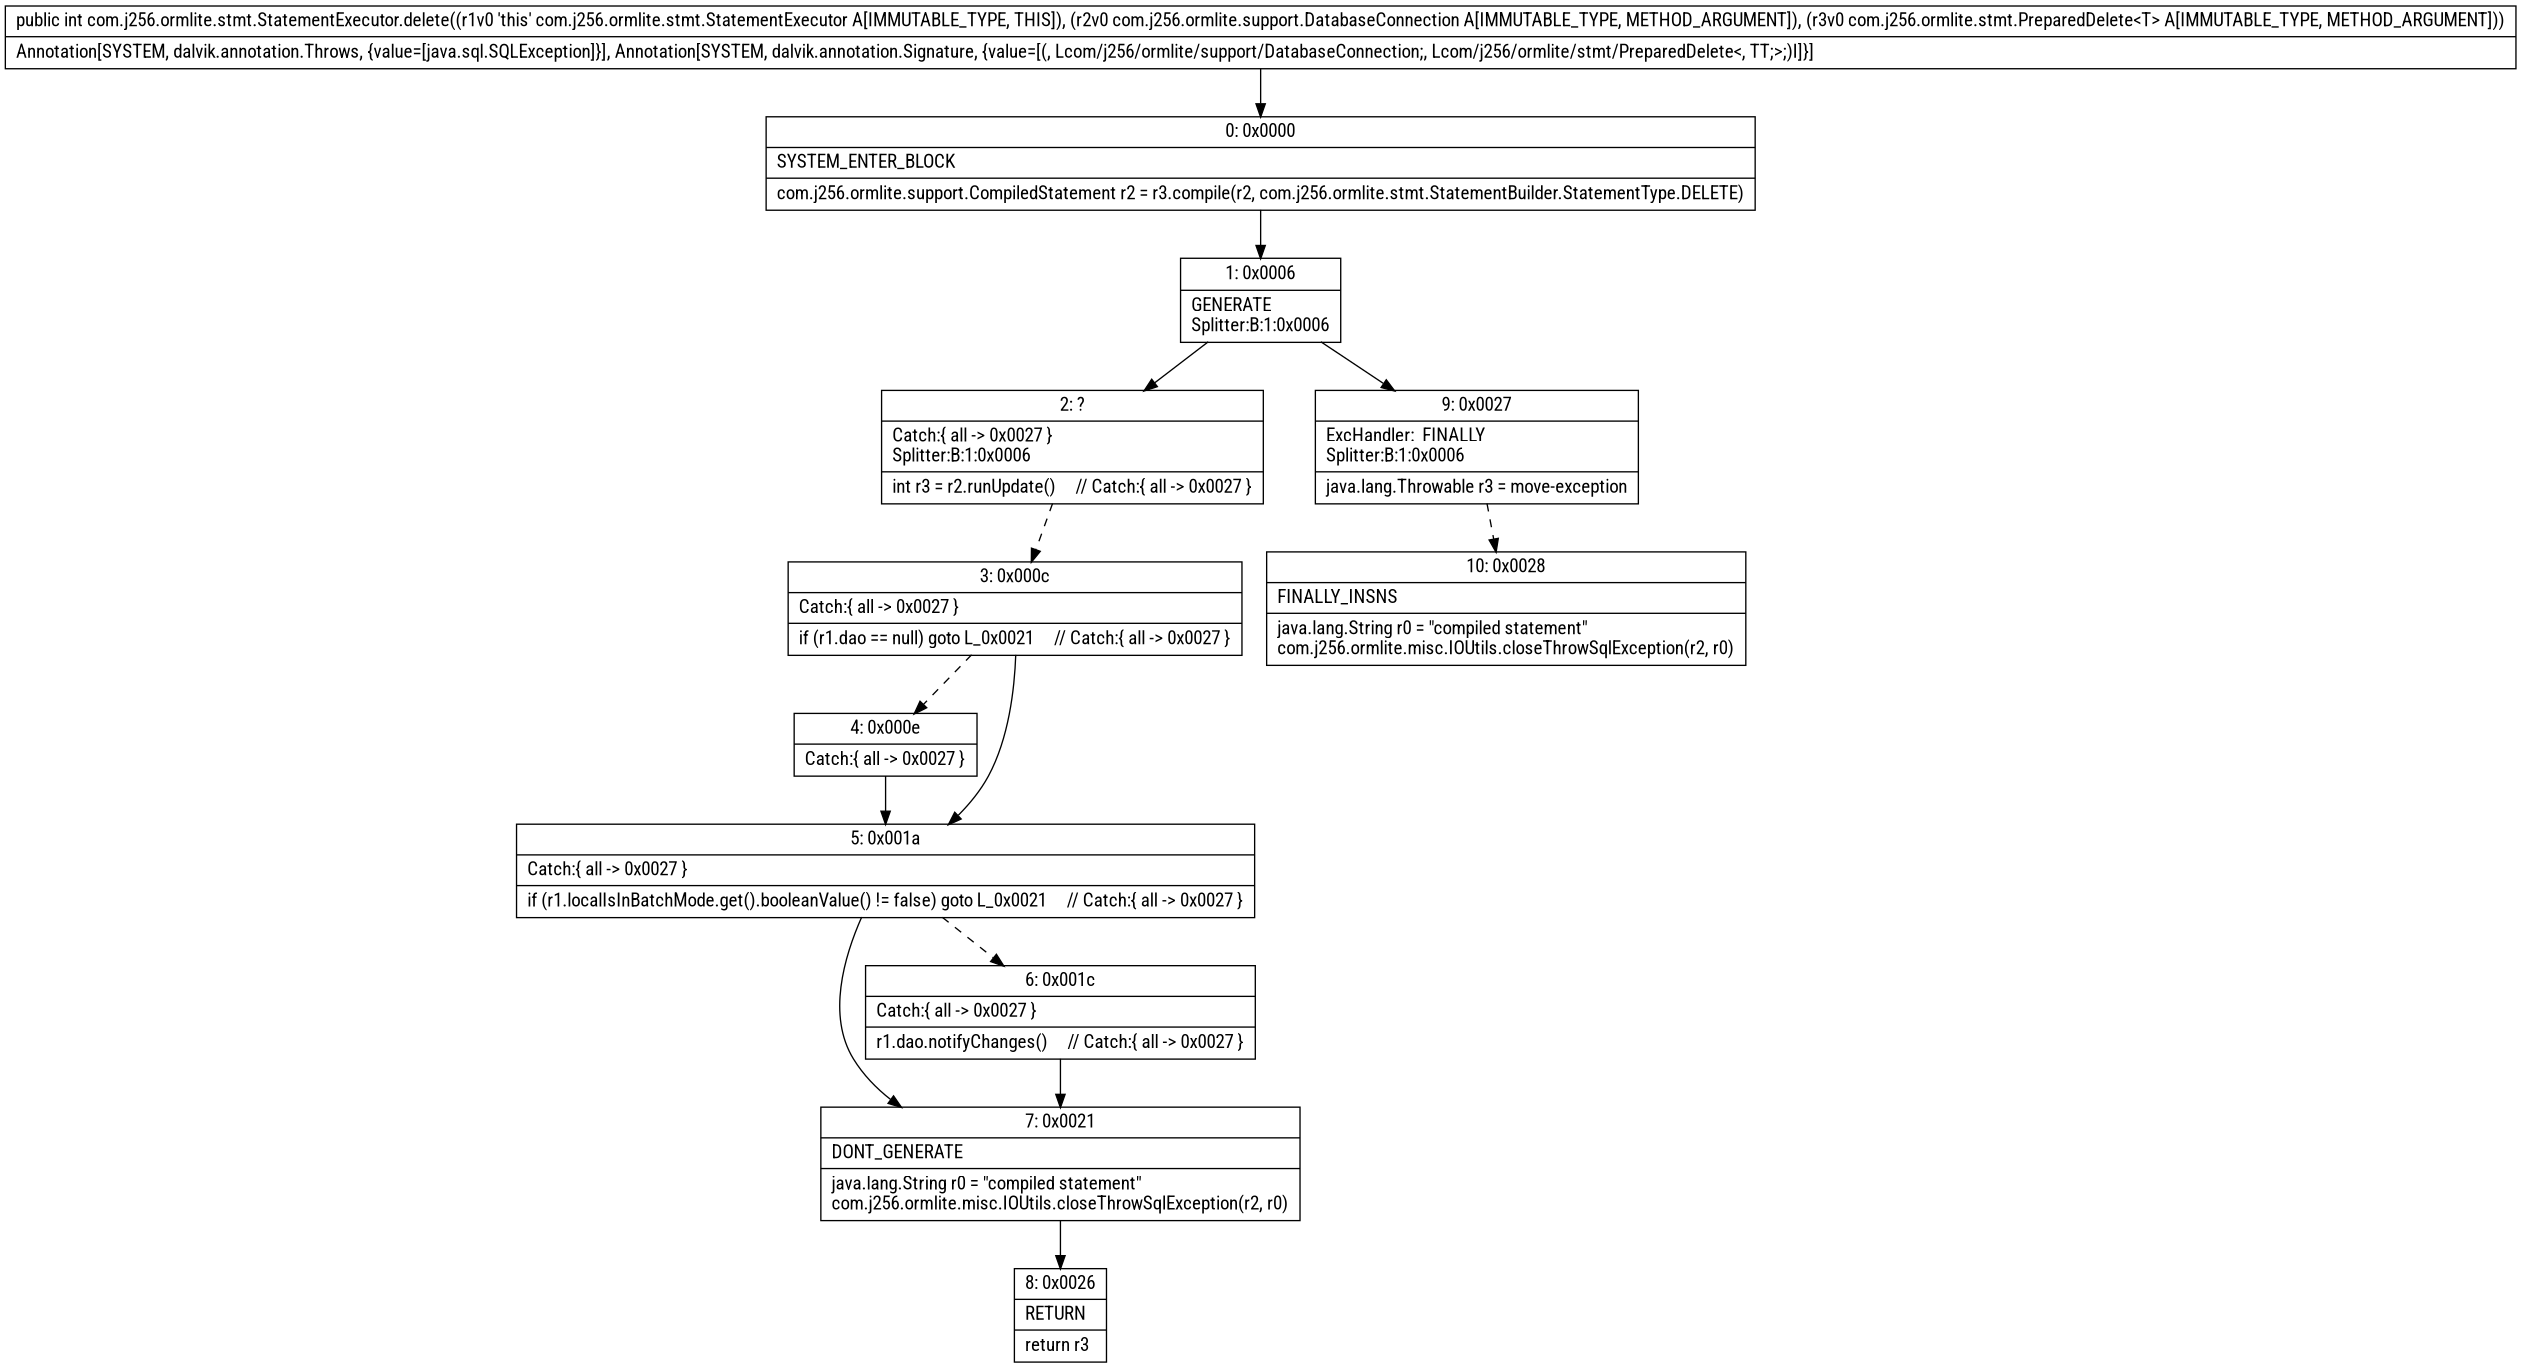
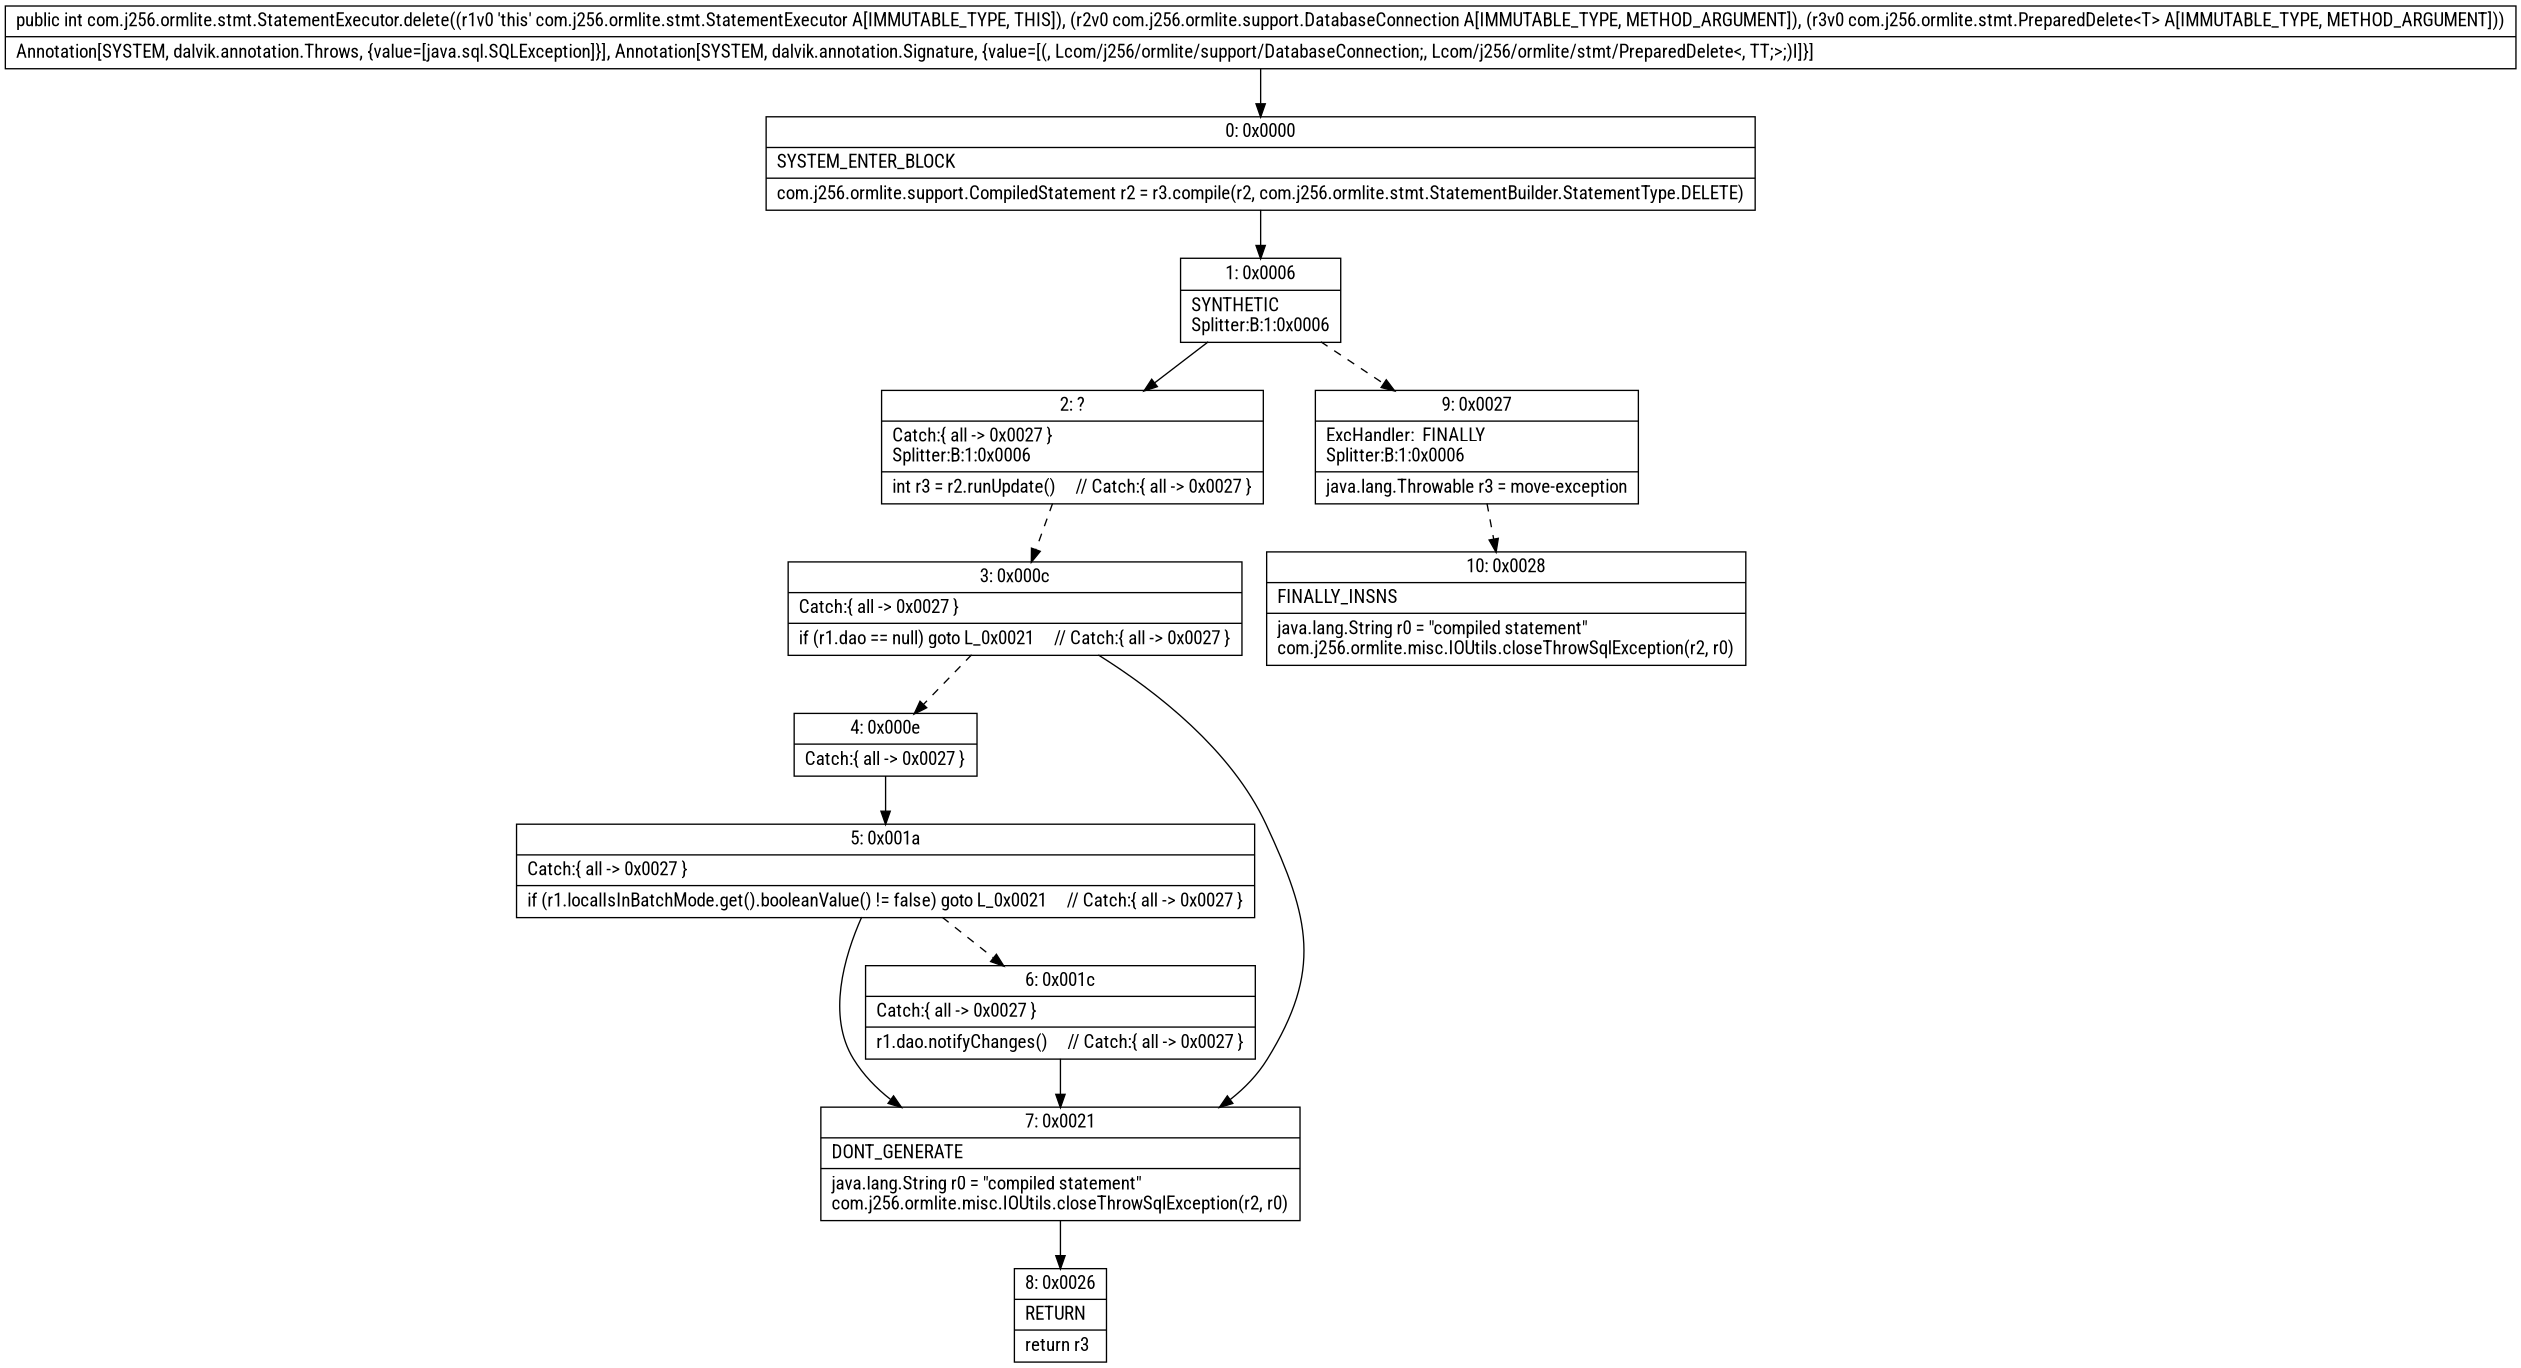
node "1: 0x0006": text "GENERATE" -> "SYNTHETIC"
edge "1: 0x0006" -> "9: 0x0027": style solid -> dashed
edge "3: 0x000c" -> "5: 0x001a": now "3: 0x000c" -> "7: 0x0021"
